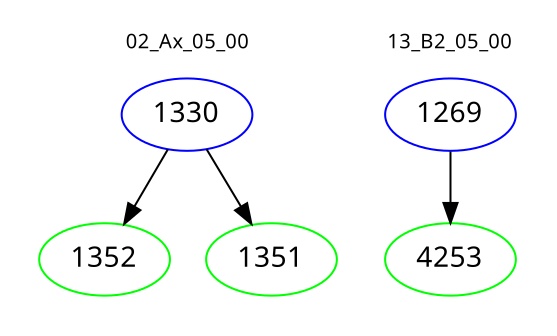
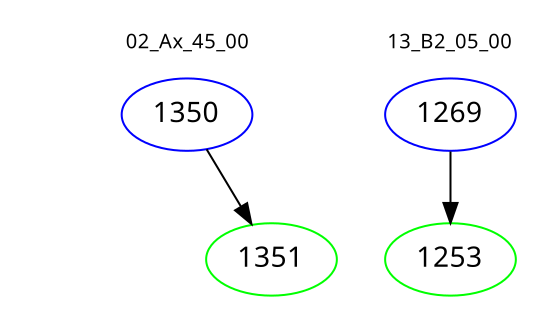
cluster "02_Ax_05_00": label "02_Ax_05_00" -> "02_Ax_45_00"
node "1330": label "1330" -> "1350"
node "1352": removed
node "4253": label "4253" -> "1253"
